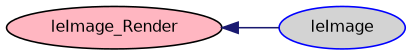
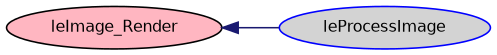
node "leImage": label "leImage" -> "leProcessImage"
